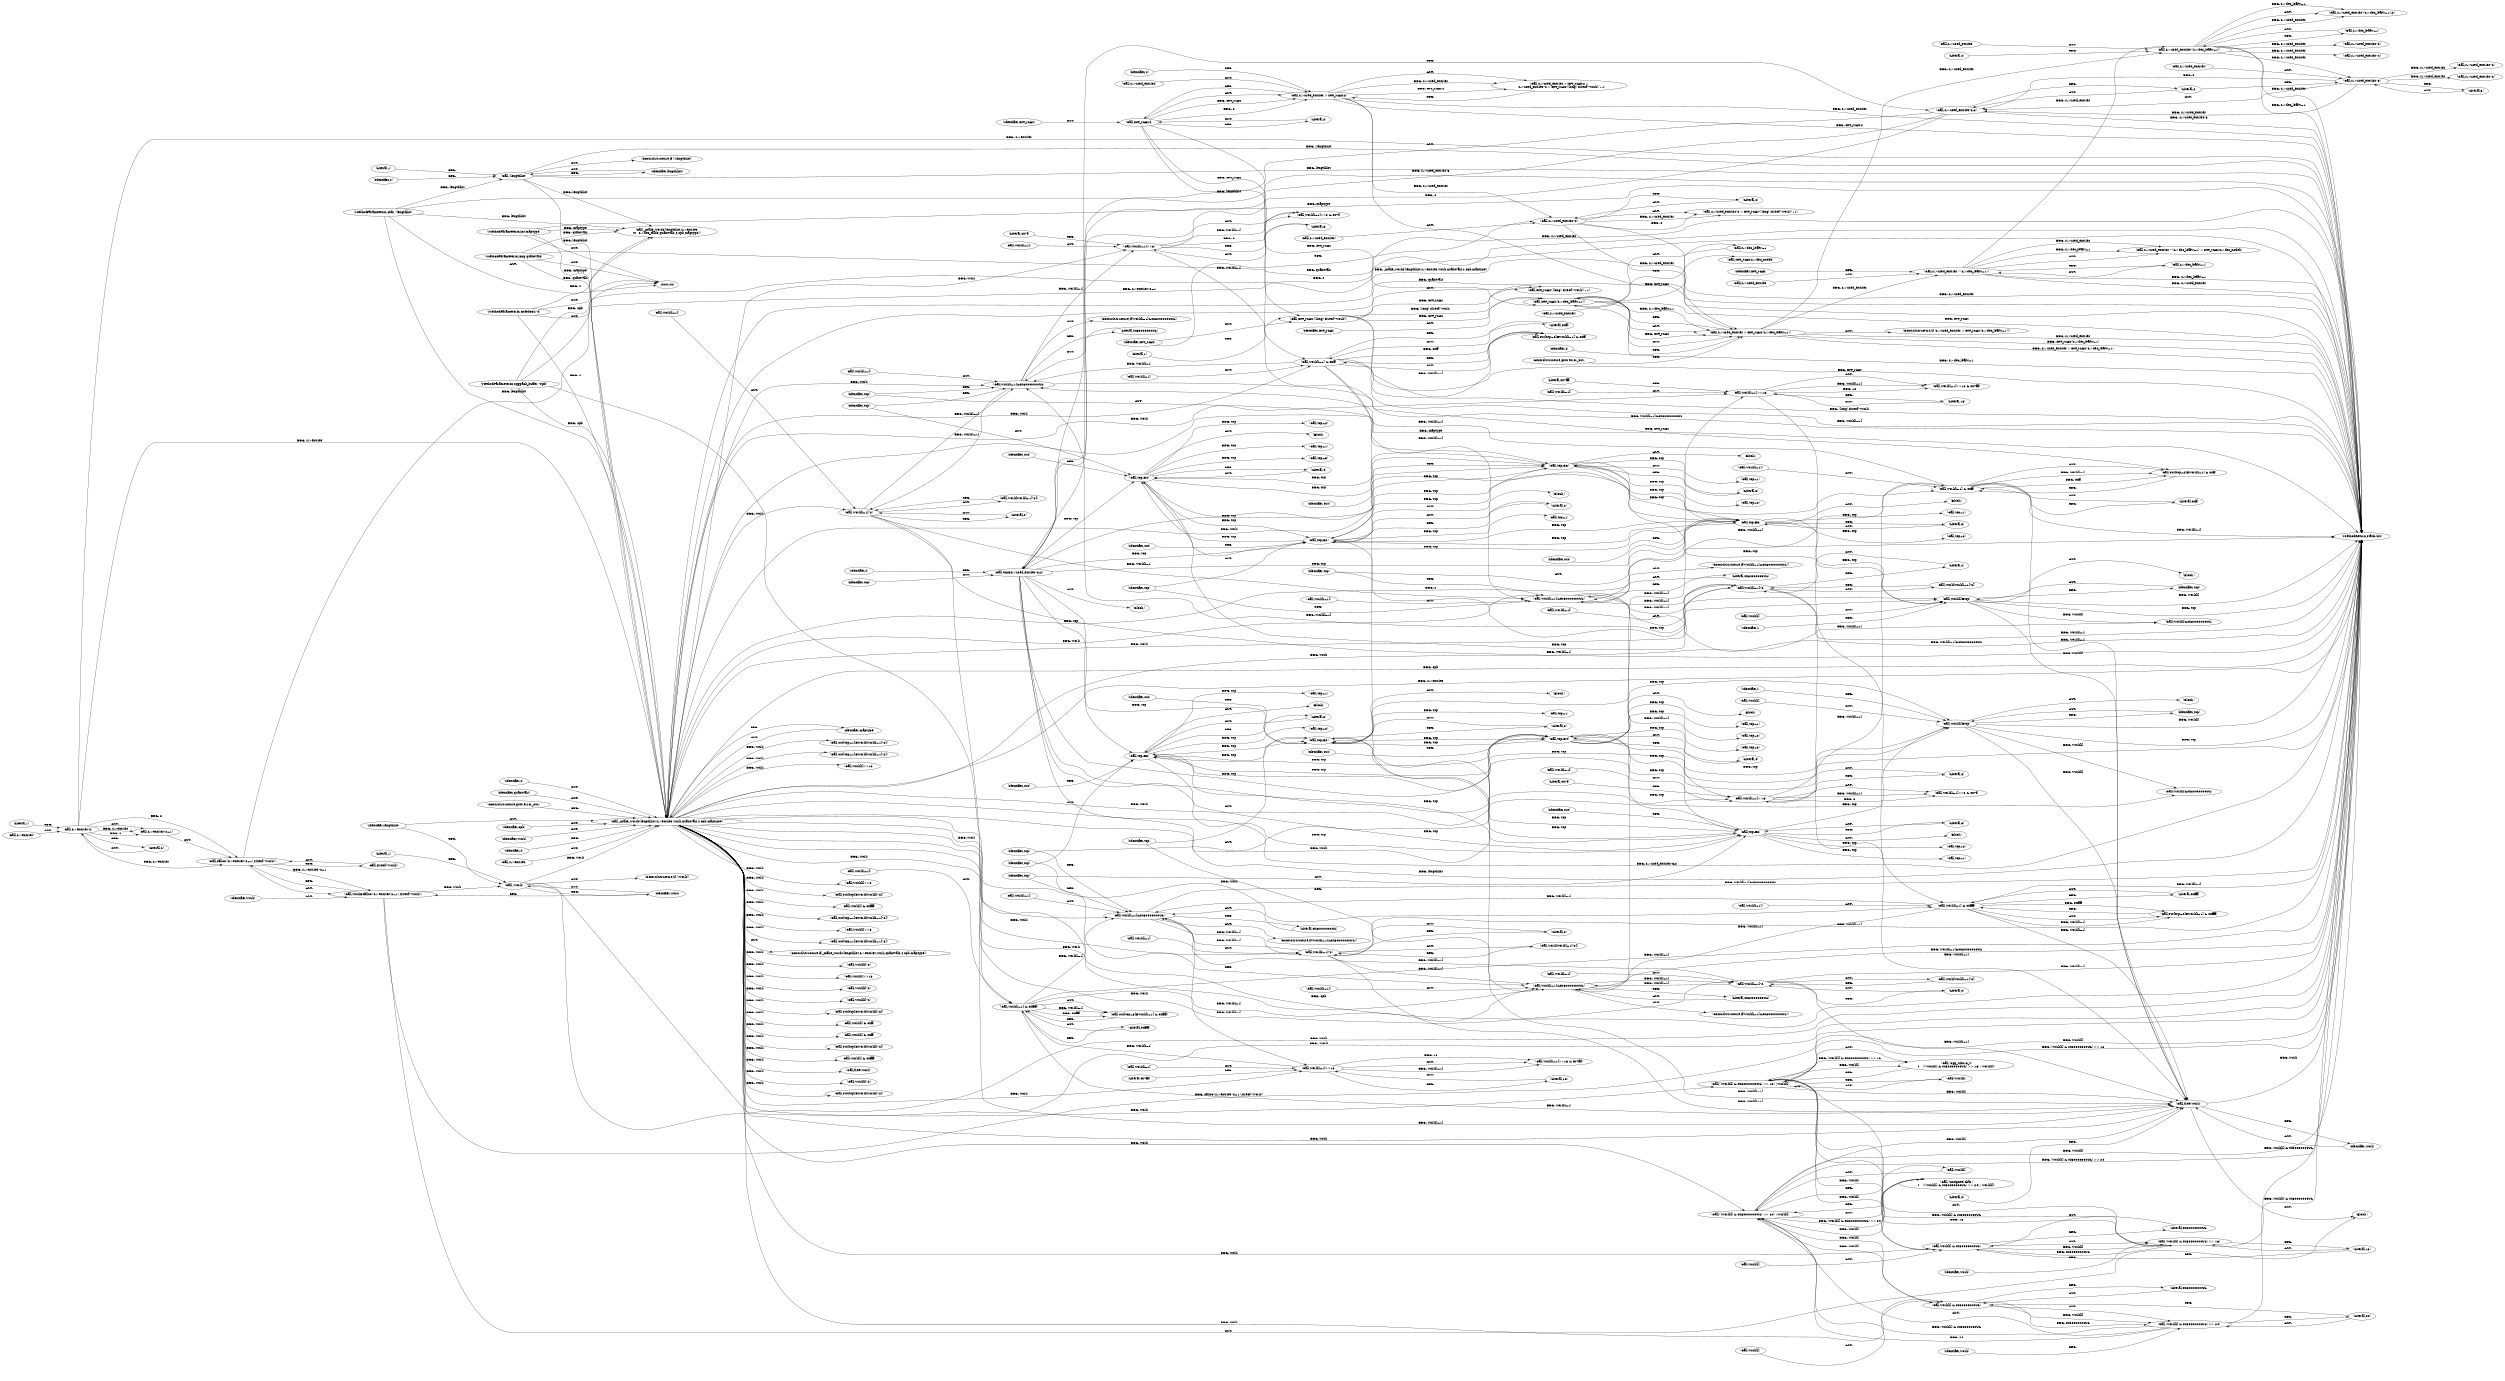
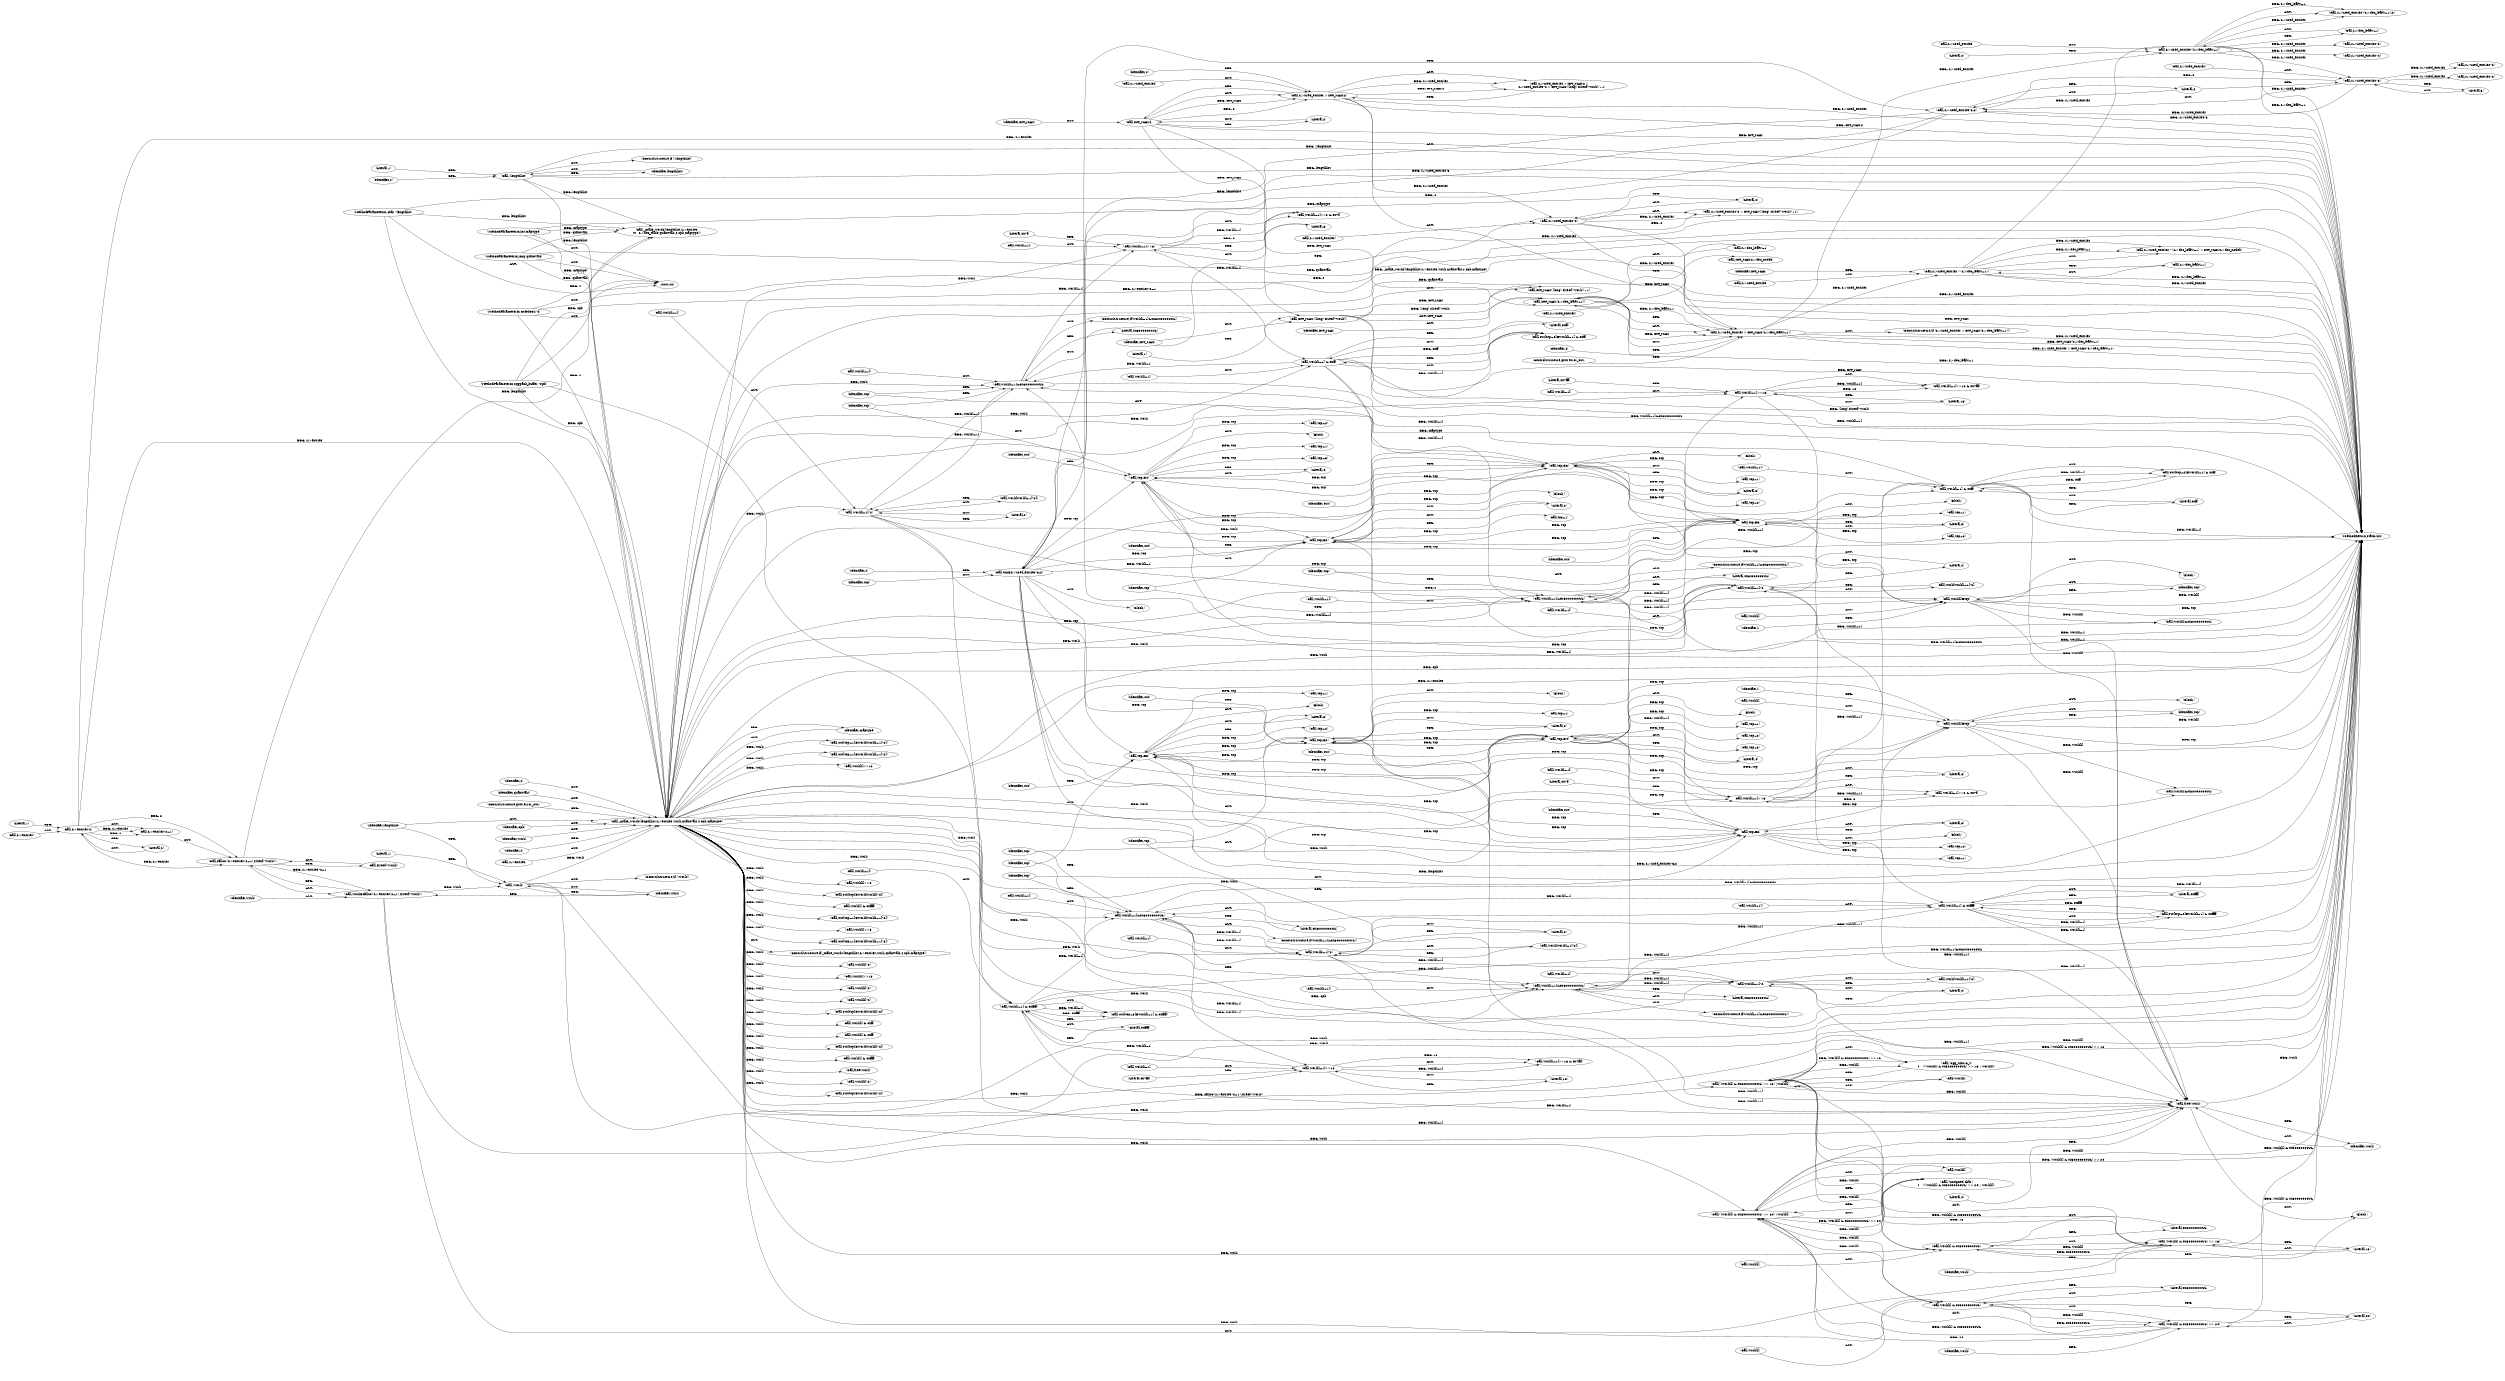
edge "(MethodParameterIn,char *lengthlist)" -> "(Call,!lengthlist)": removed, label "DDG: lengthlist"
edge "(Call,INT_MAX/((long) sizeof(*work)))" -> "(Call,INT_MAX/(s->dec_leafw+1))": label "DDG: INT_MAX" -> "AST: INT_MAX"
edge "(Call,INT_MAX/2)" -> "(Call,out[top+2]=work[i+1] & 0xff)": now "(Call,INT_MAX/2)" -> "(MethodReturn,static int)"
